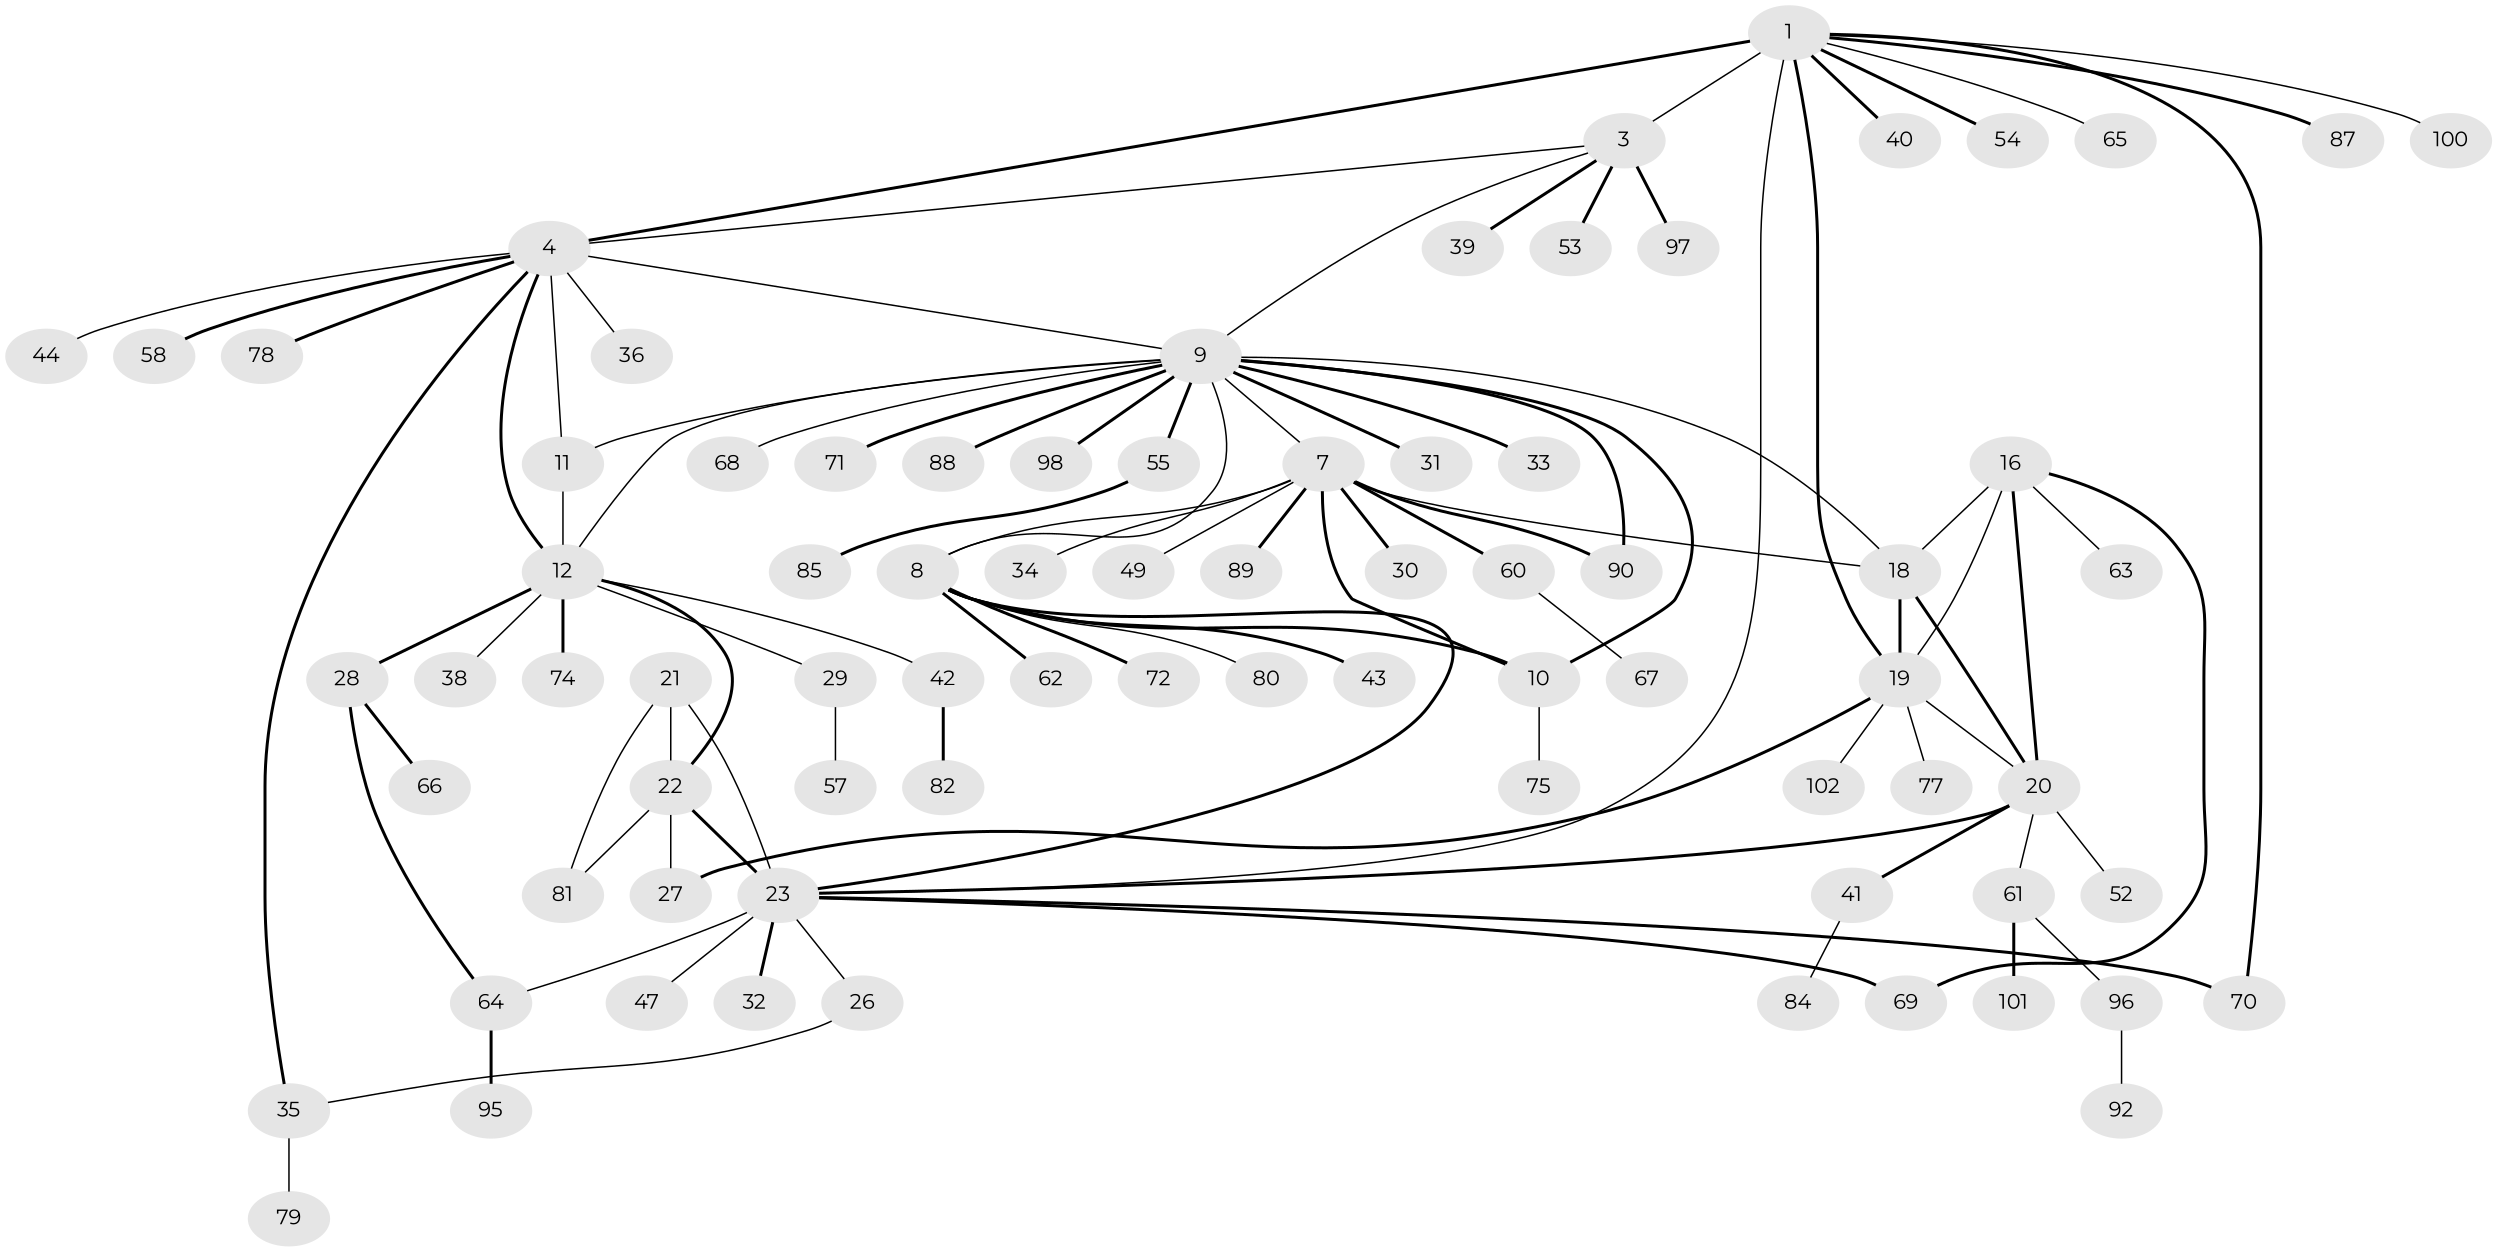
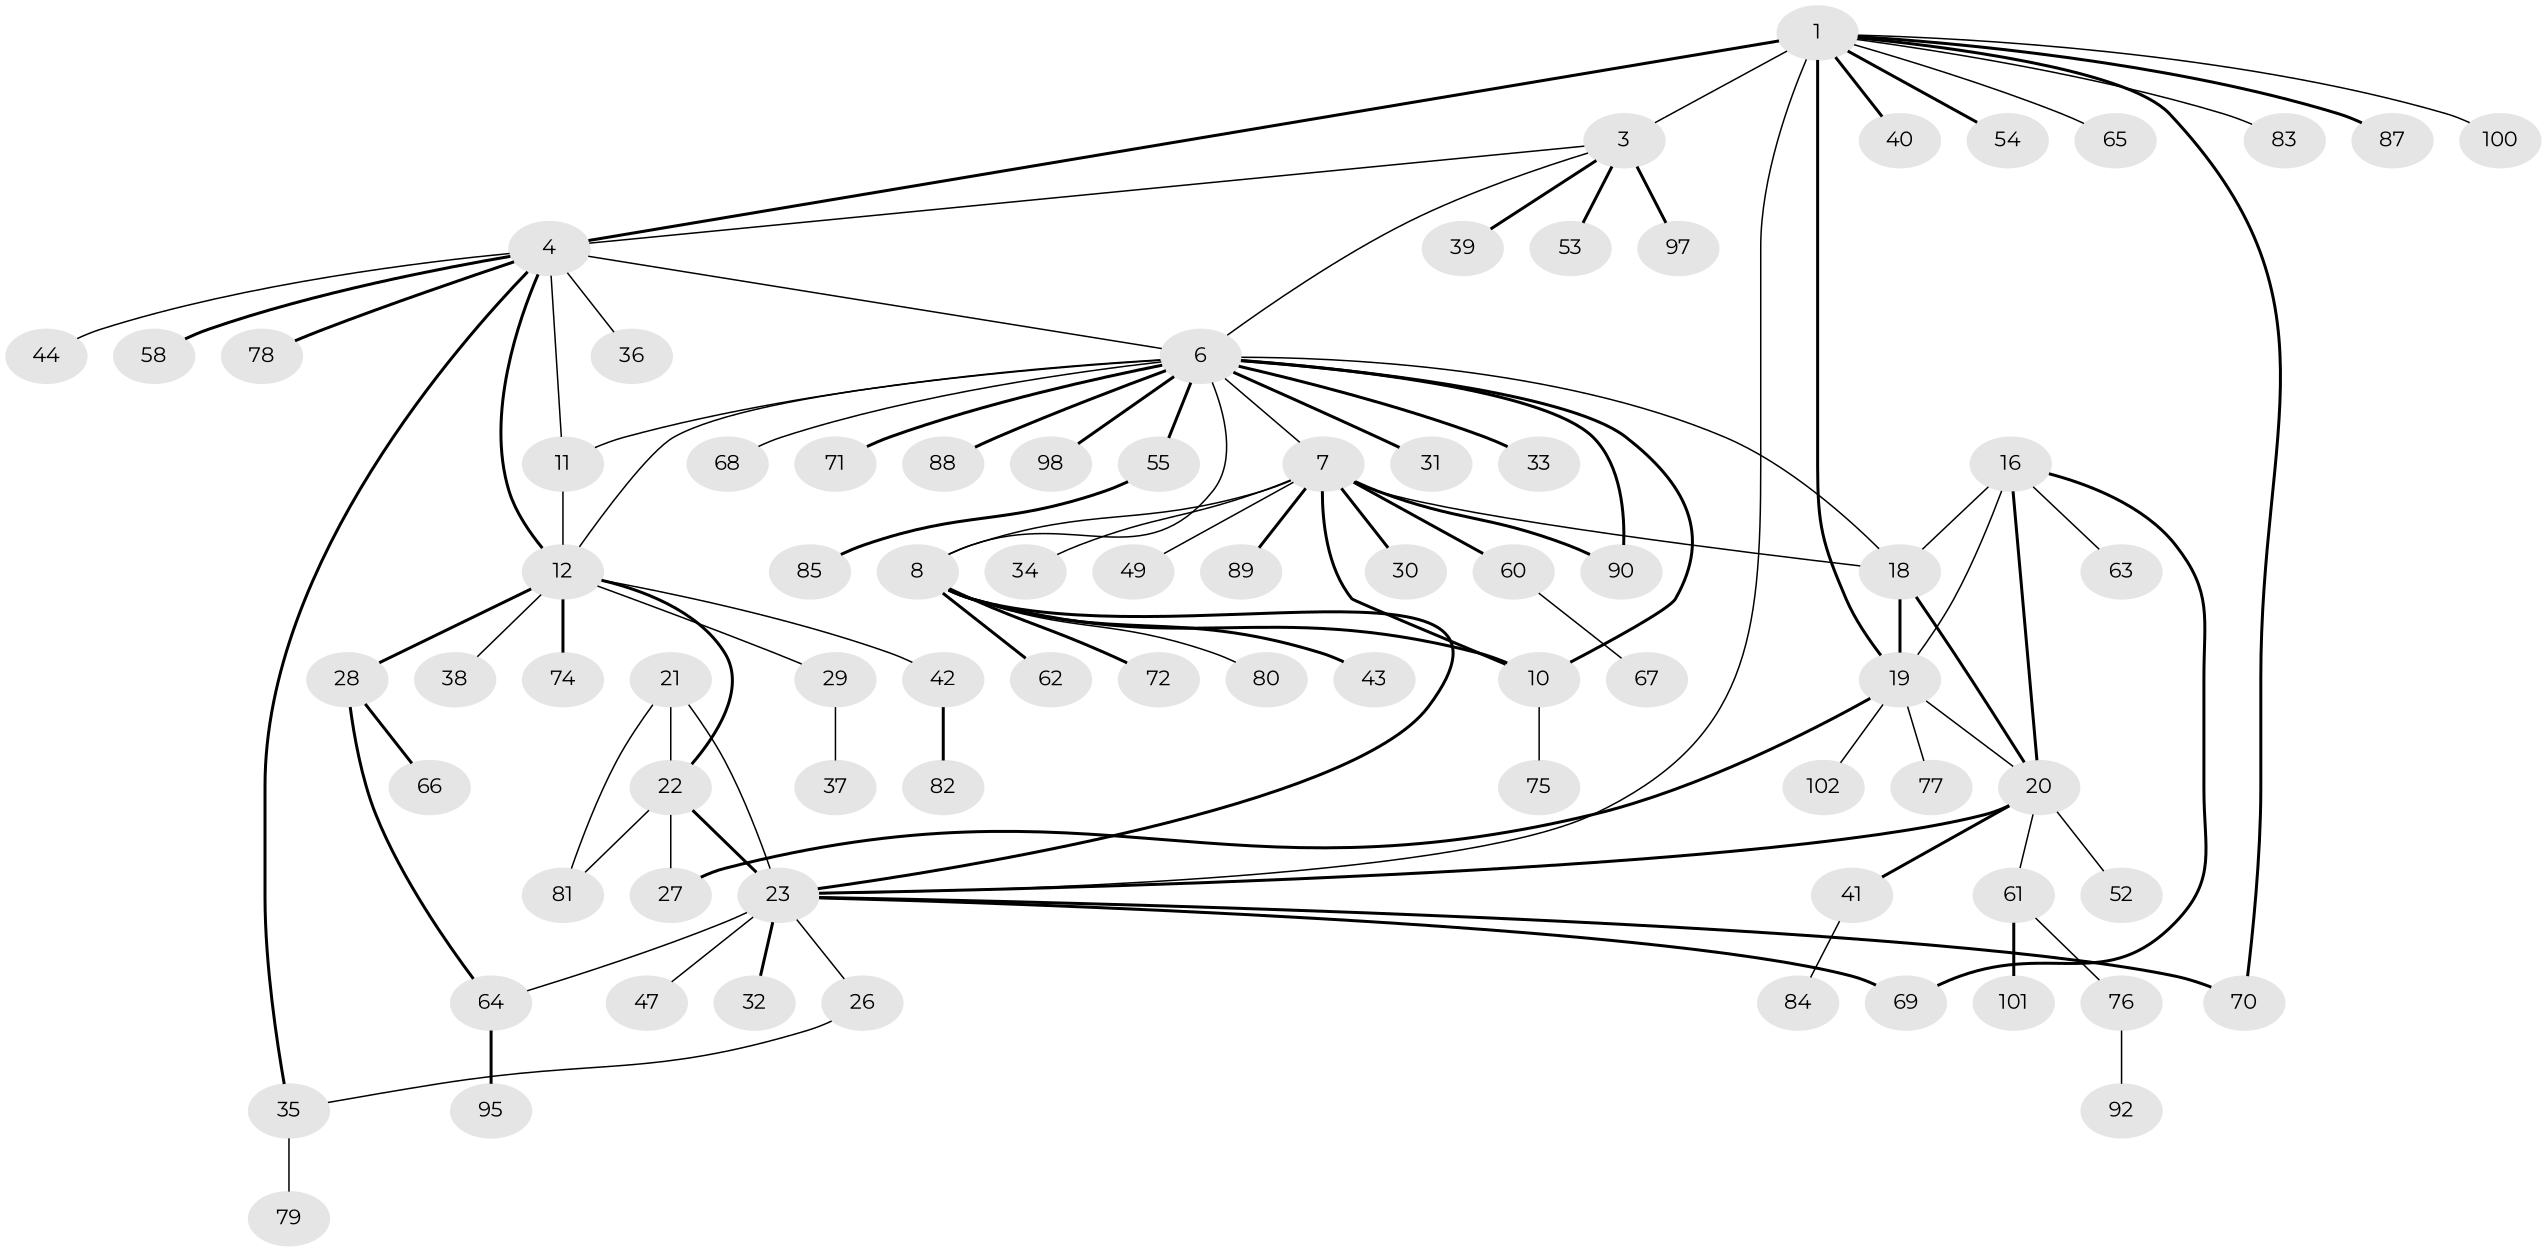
node "83": added
node "9": label "9" -> "6"
node "57": label "57" -> "37"
node "96": label "96" -> "76"
